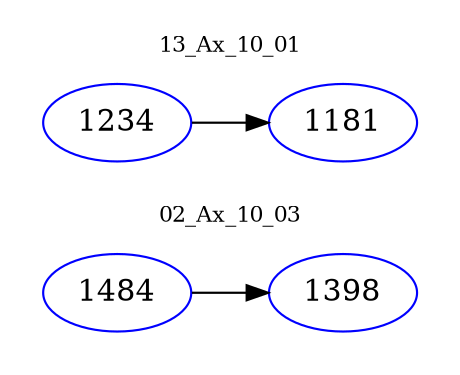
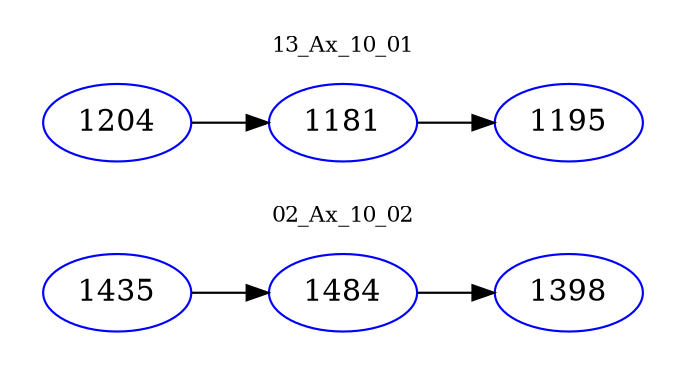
node "1234": label "1234" -> "1204"
node "1195": added
cluster "02_Ax_10_03": label "02_Ax_10_03" -> "02_Ax_10_02"
node "1435": added
